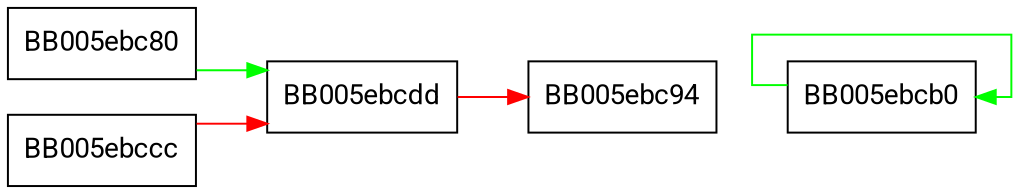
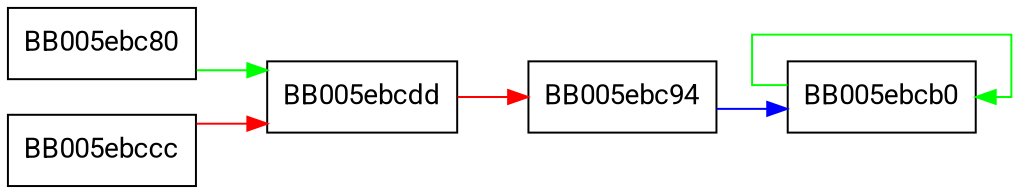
edge "BB005ebc94" -> "BB005ebcb0": added
